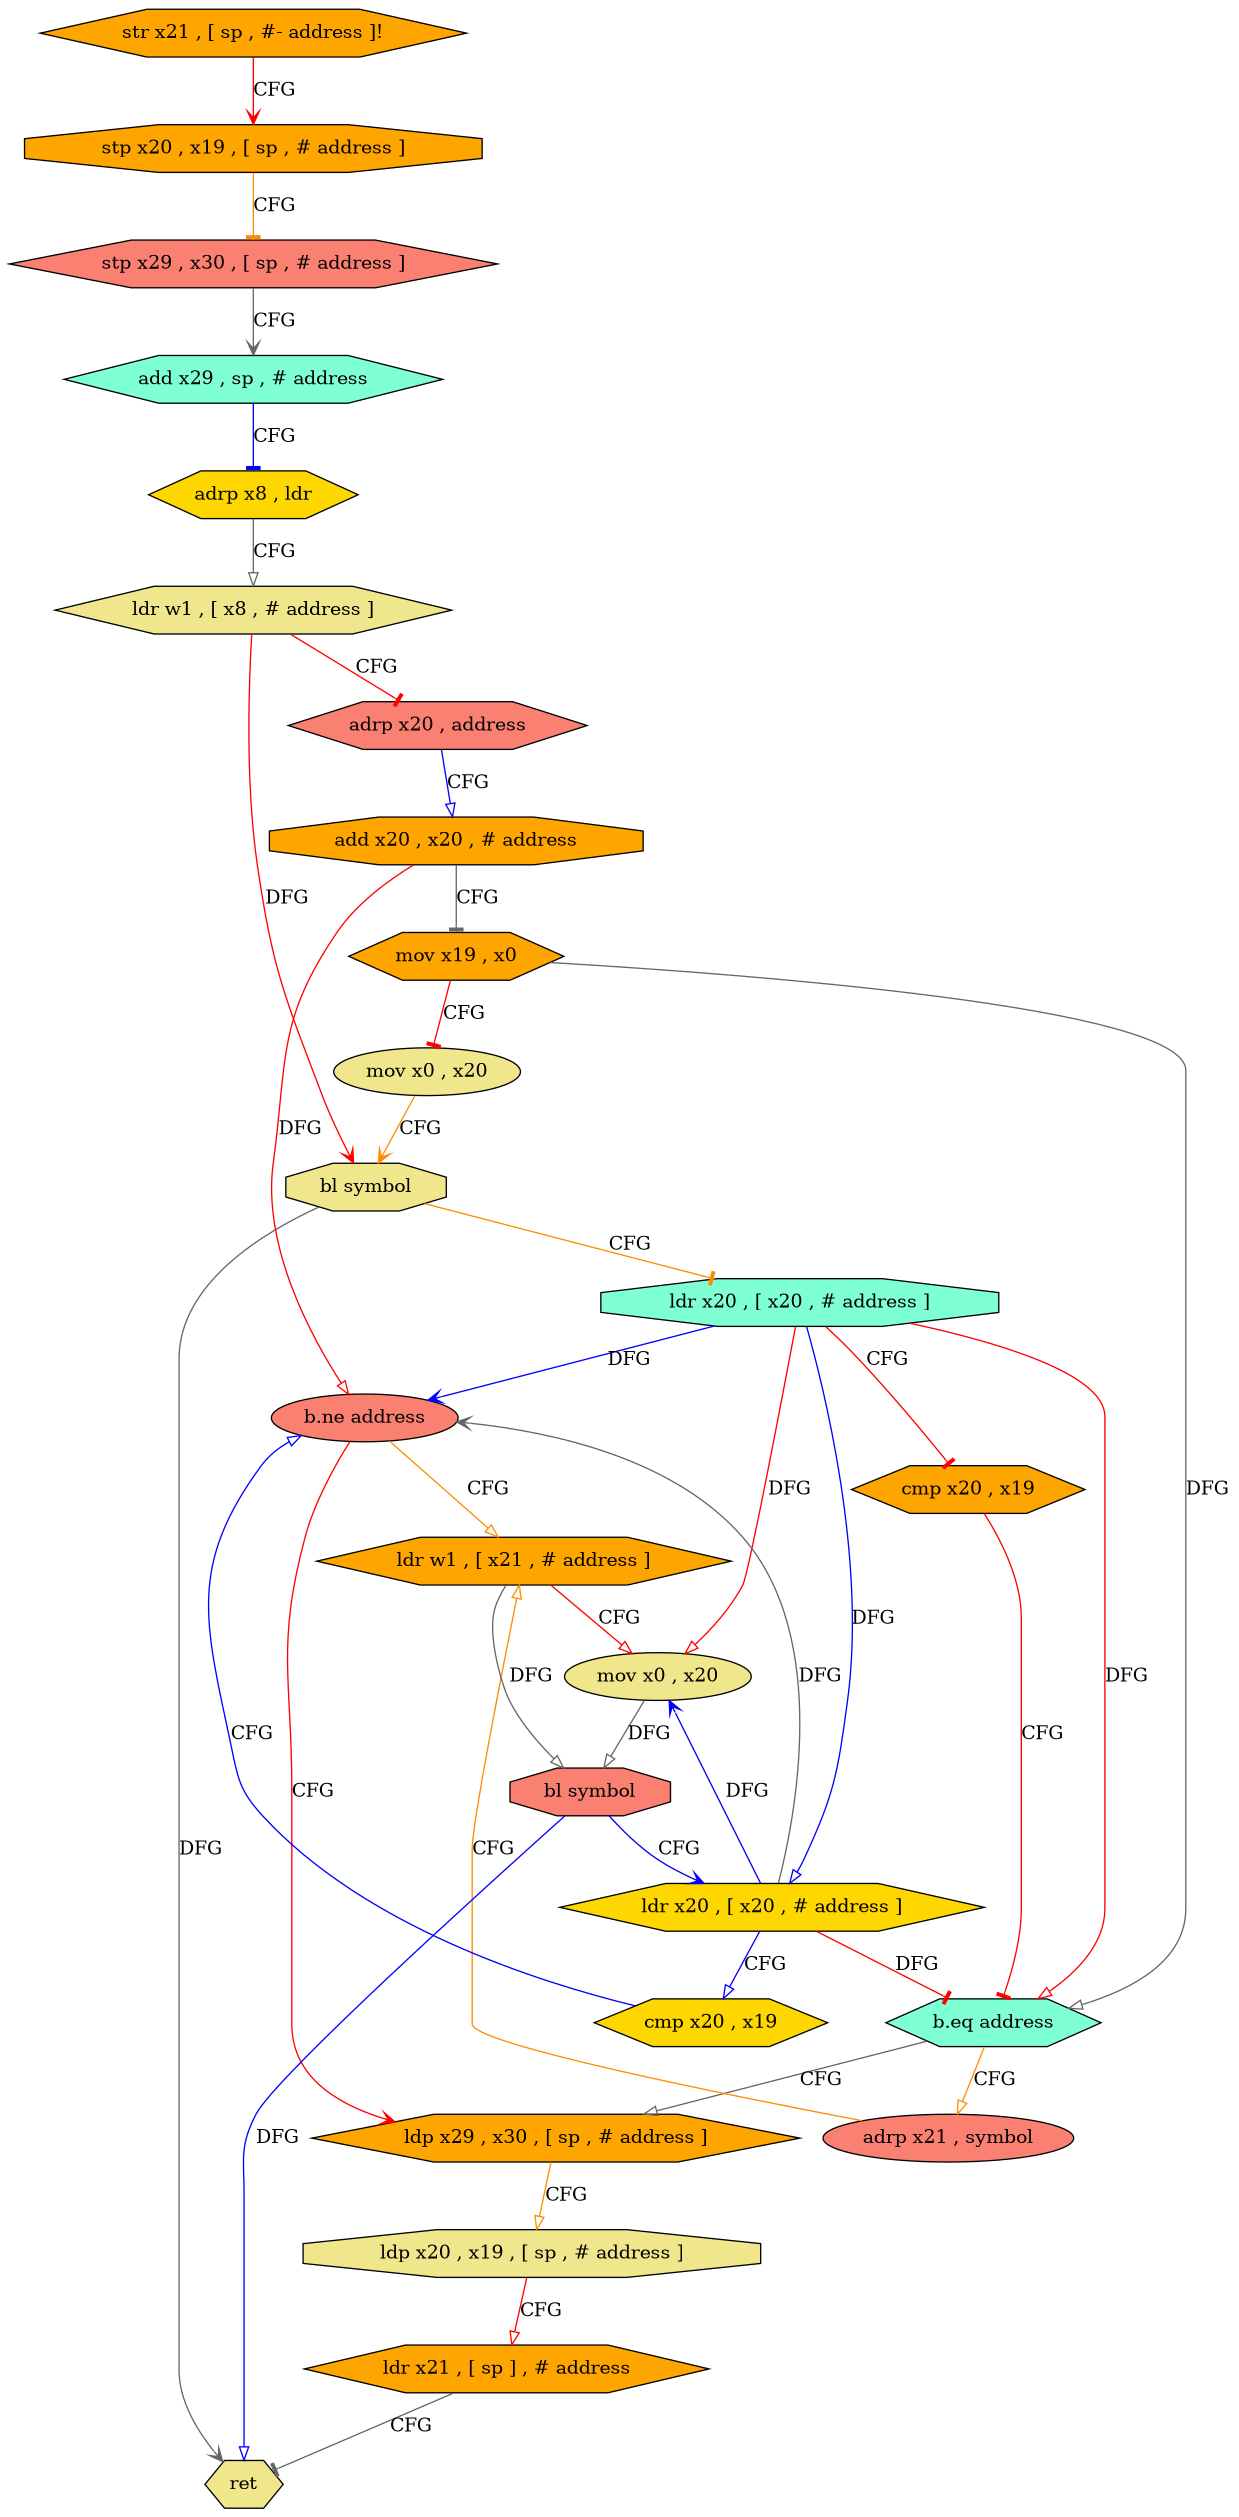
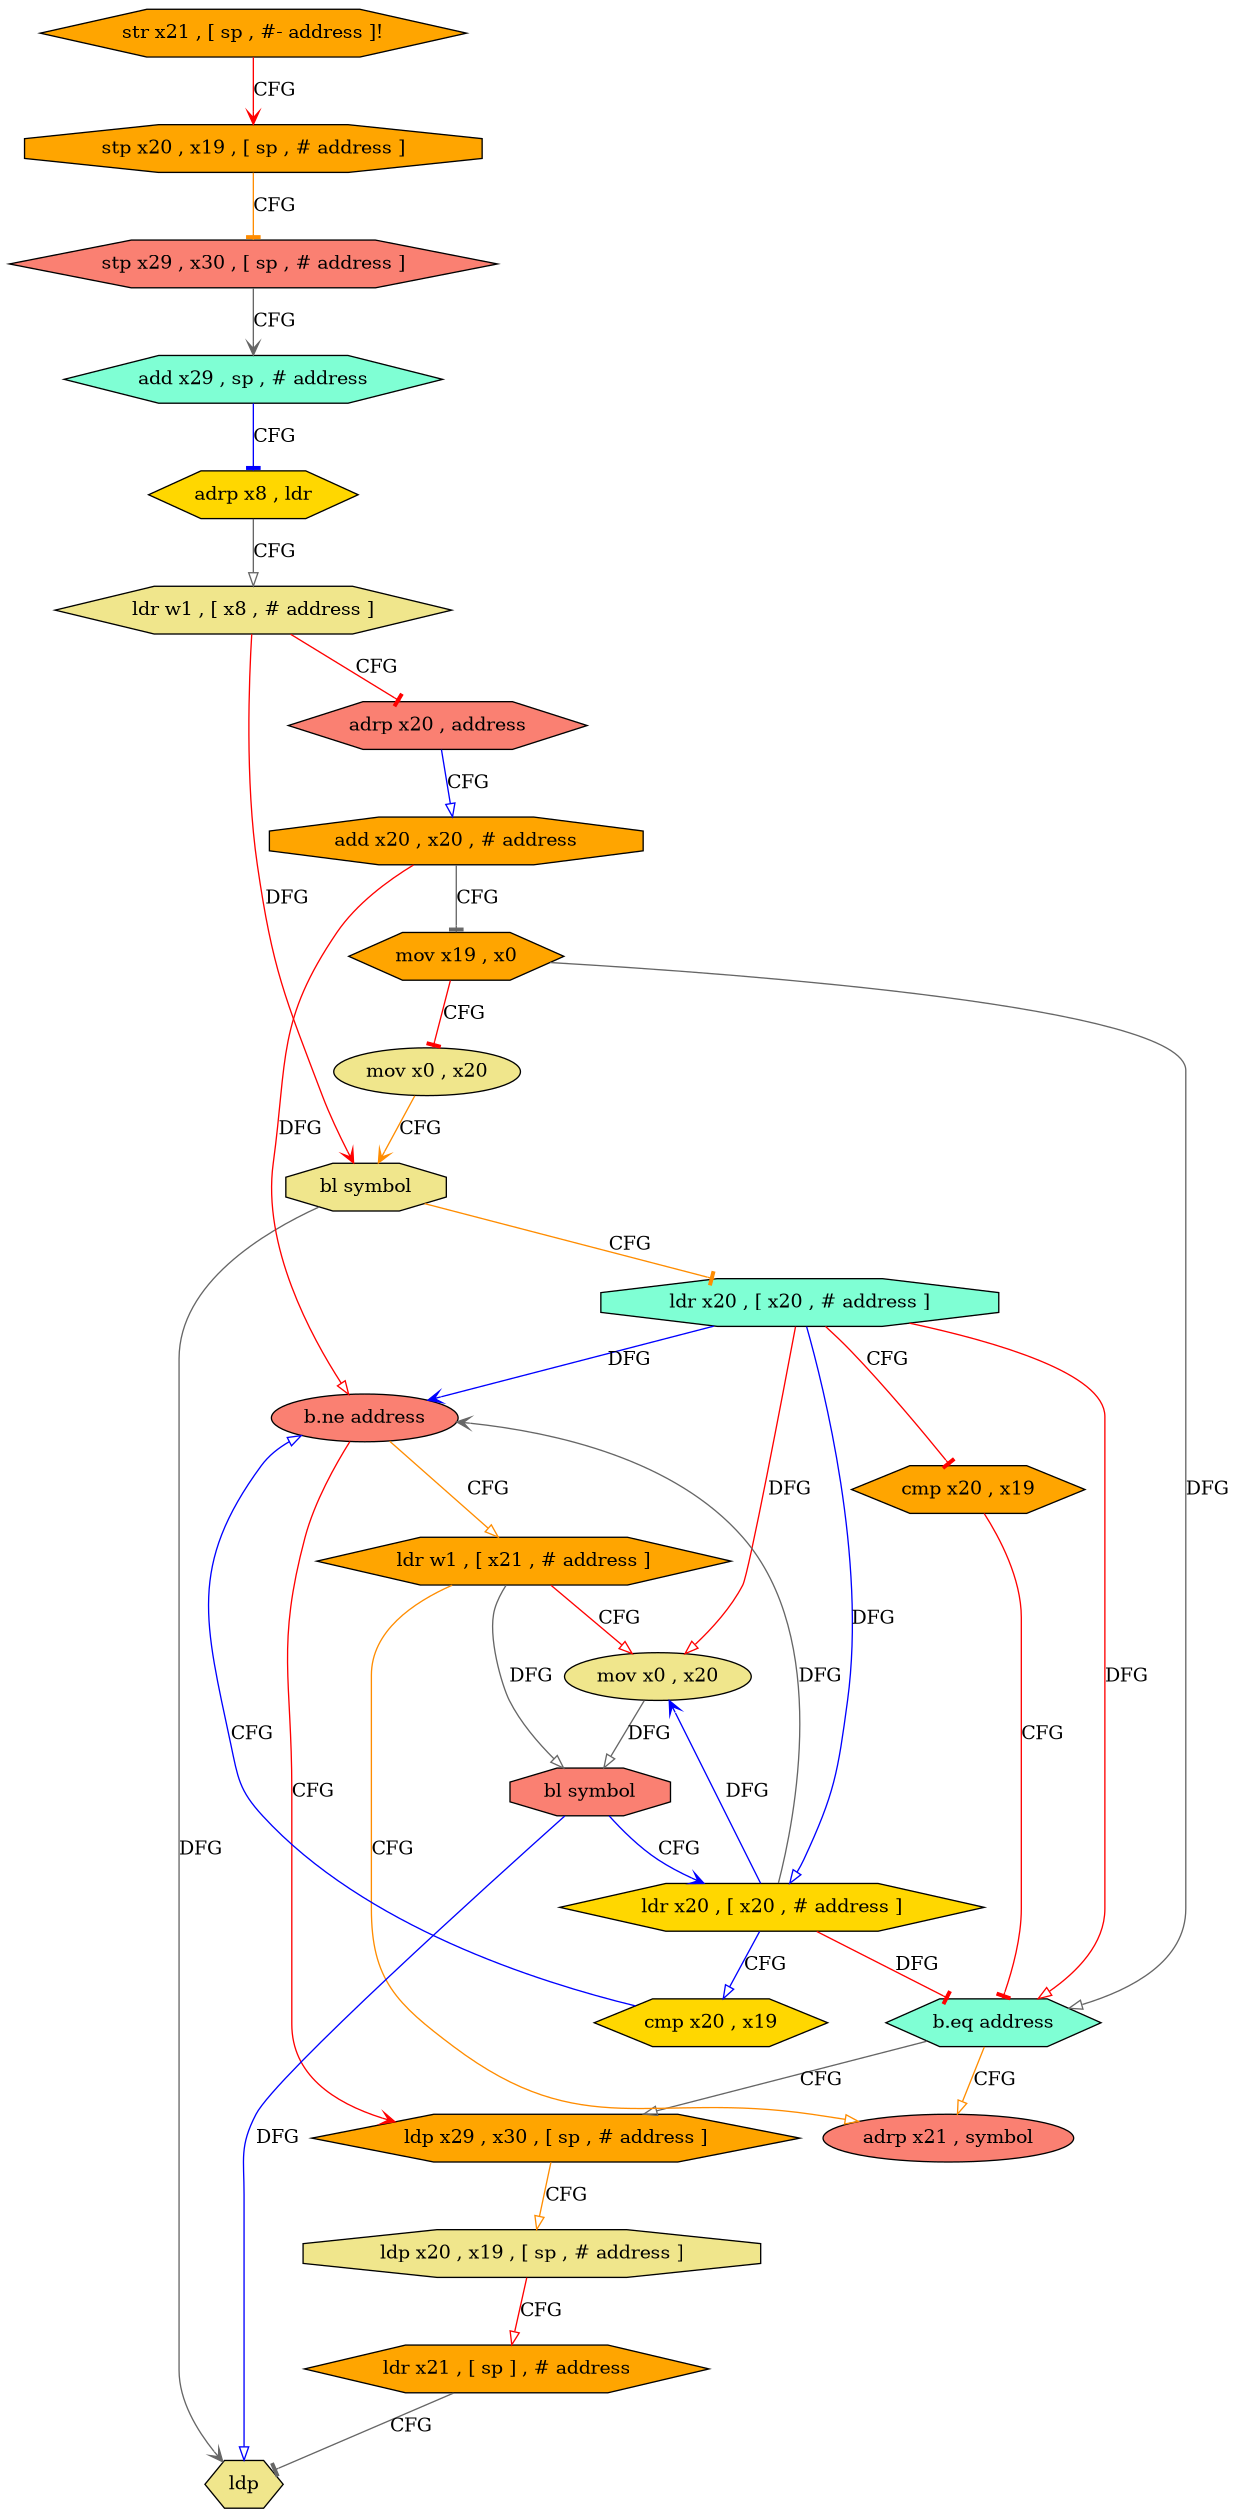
edge "adrp x21 , symbol" -> "ldr w1 , [ x21 , # address ]": reversed
node "ret": label "ret" -> "ldp"
